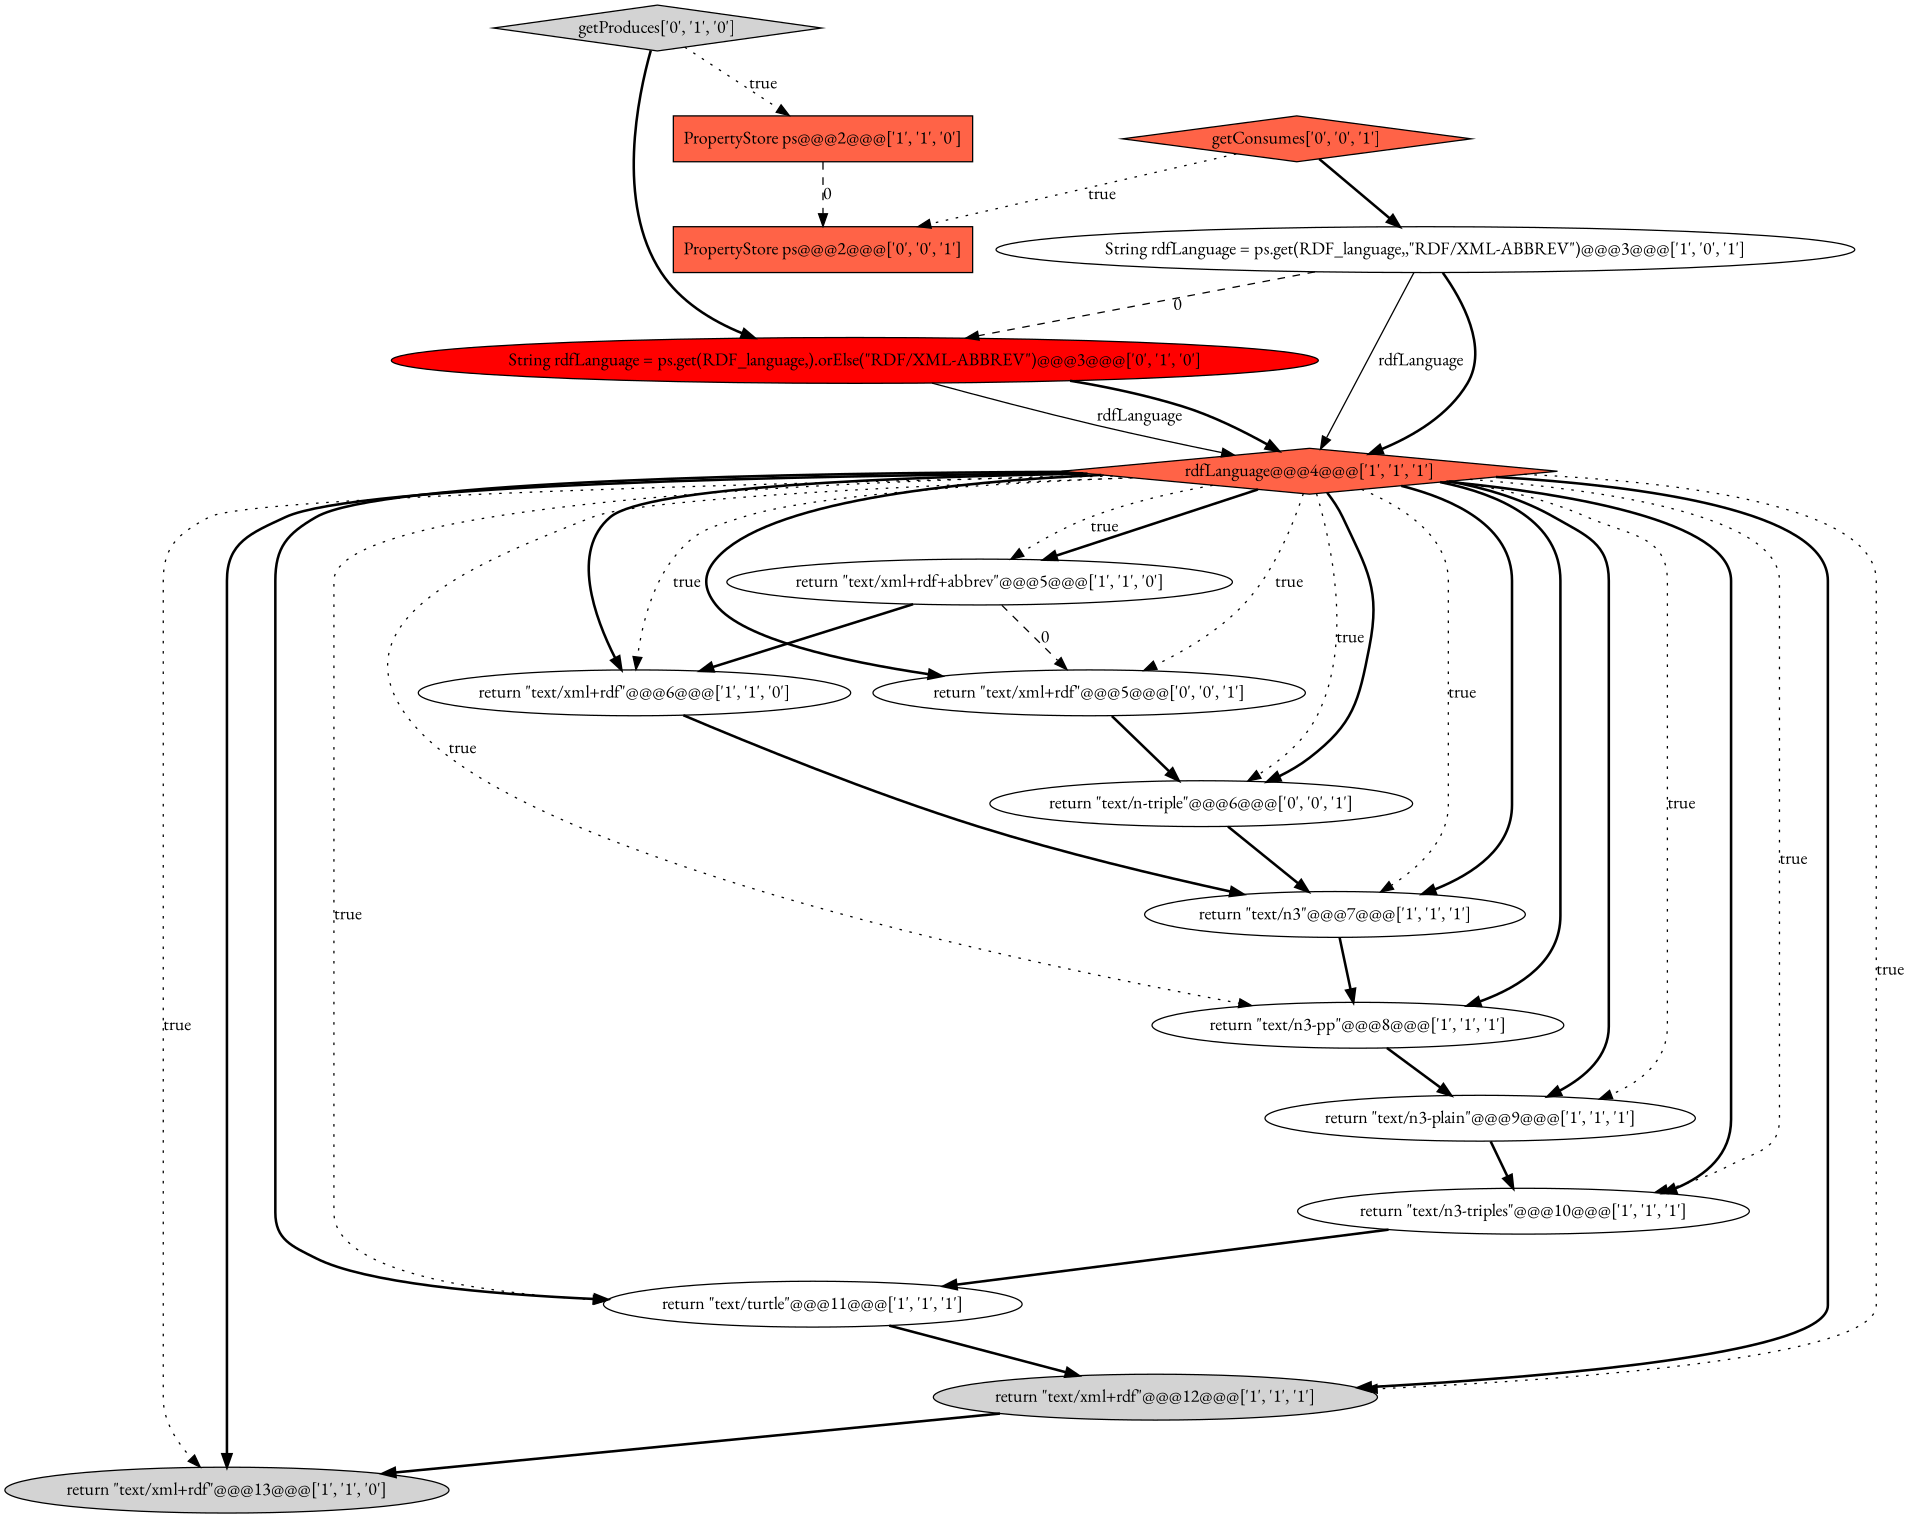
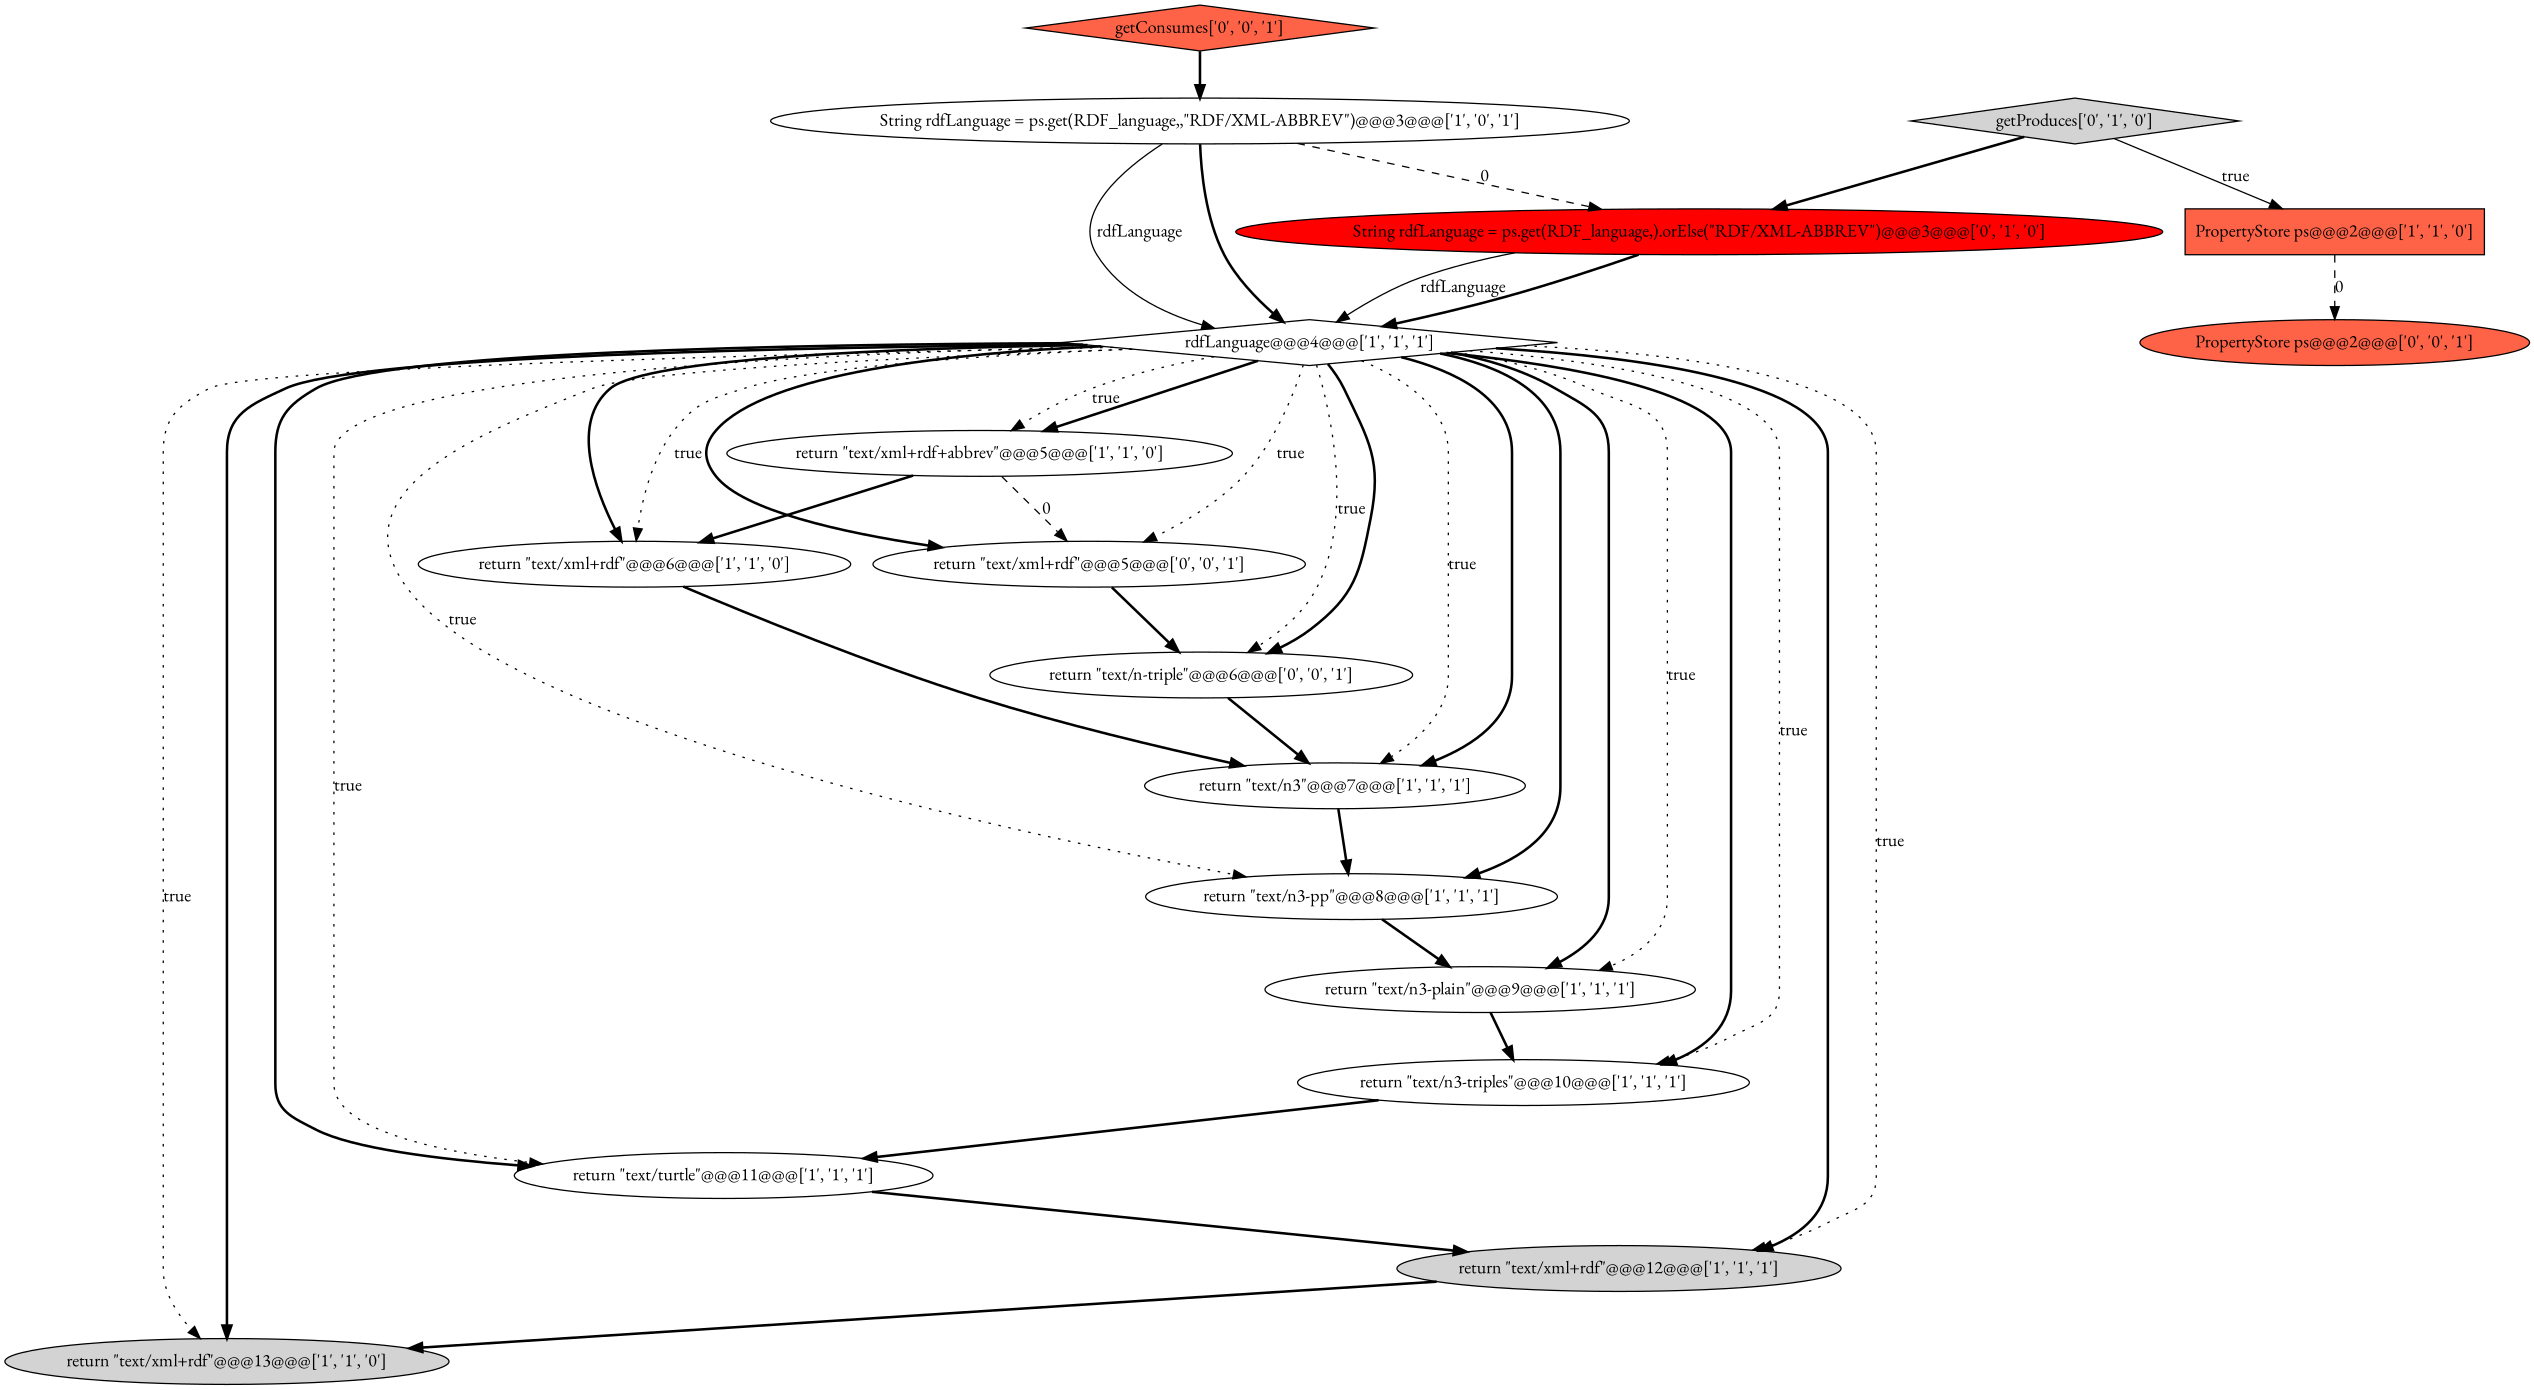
edge "getProduces['0', '1', '0']" -> "PropertyStore ps@@@2@@@['1', '1', '0']": style dotted -> solid
edge "getConsumes['0', '0', '1']" -> "PropertyStore ps@@@2@@@['0', '0', '1']": removed, label "true"
node "PropertyStore ps@@@2@@@['0', '0', '1']": shape box -> ellipse
node "rdfLanguage@@@4@@@['1', '1', '1']": fillcolor tomato -> white
